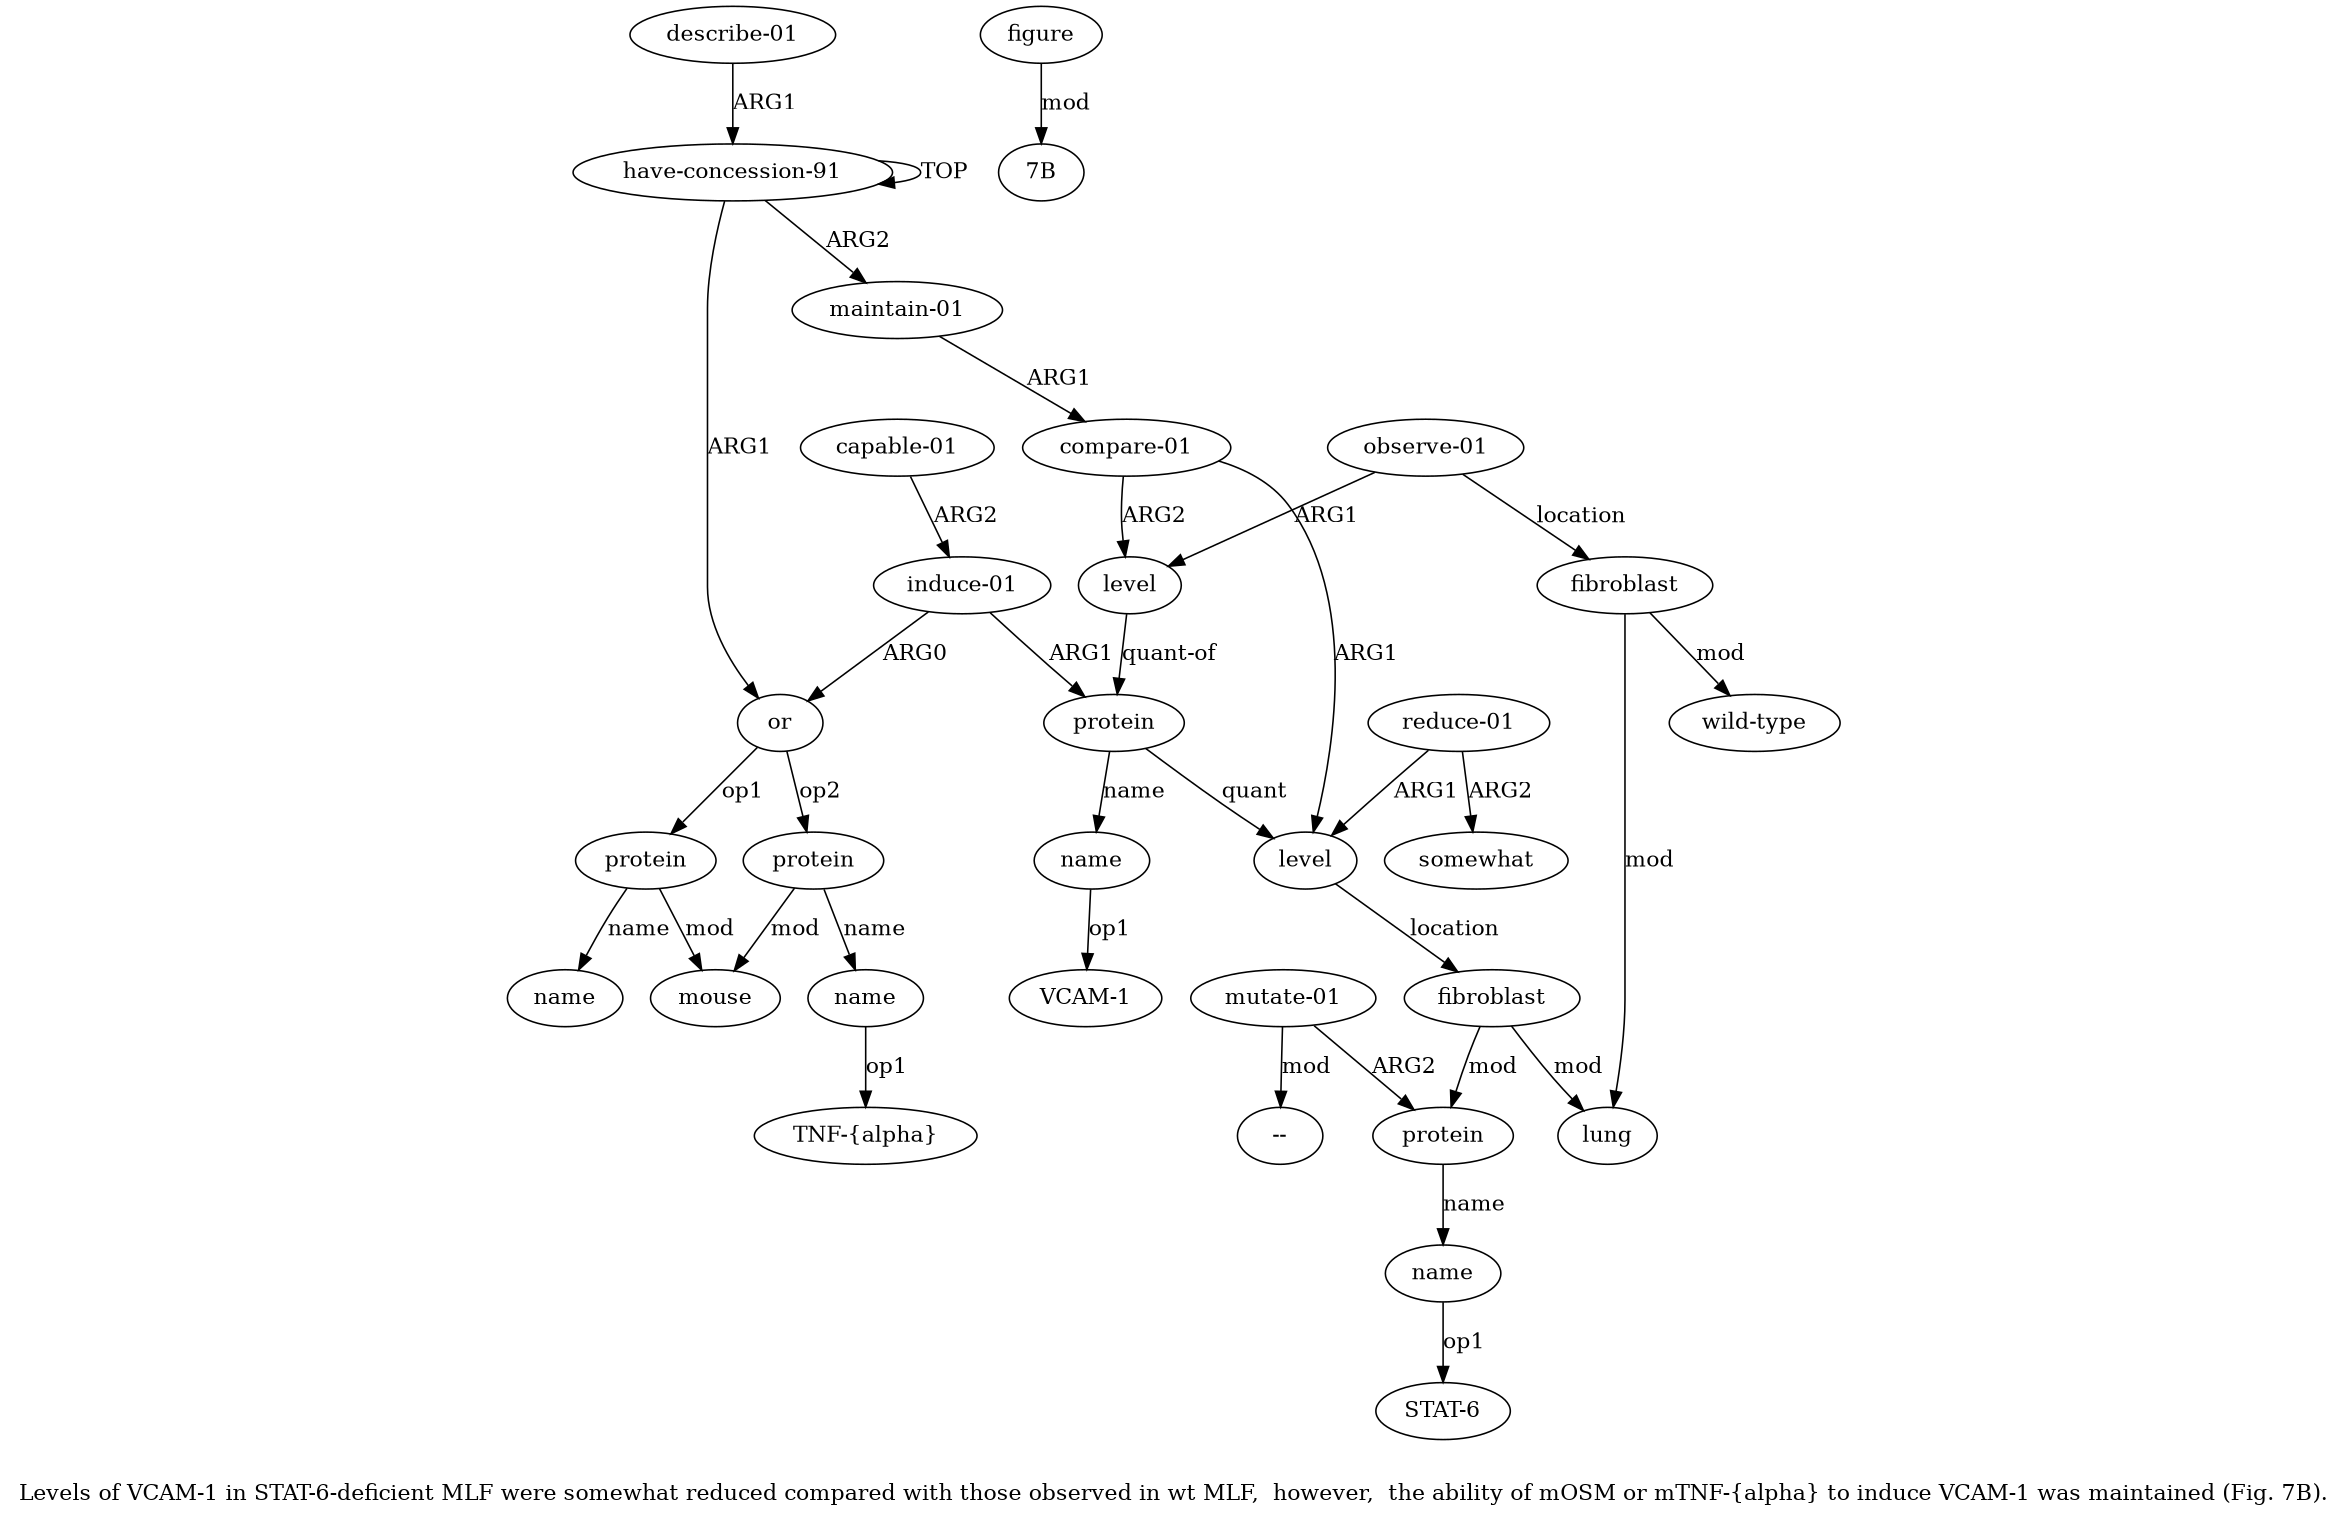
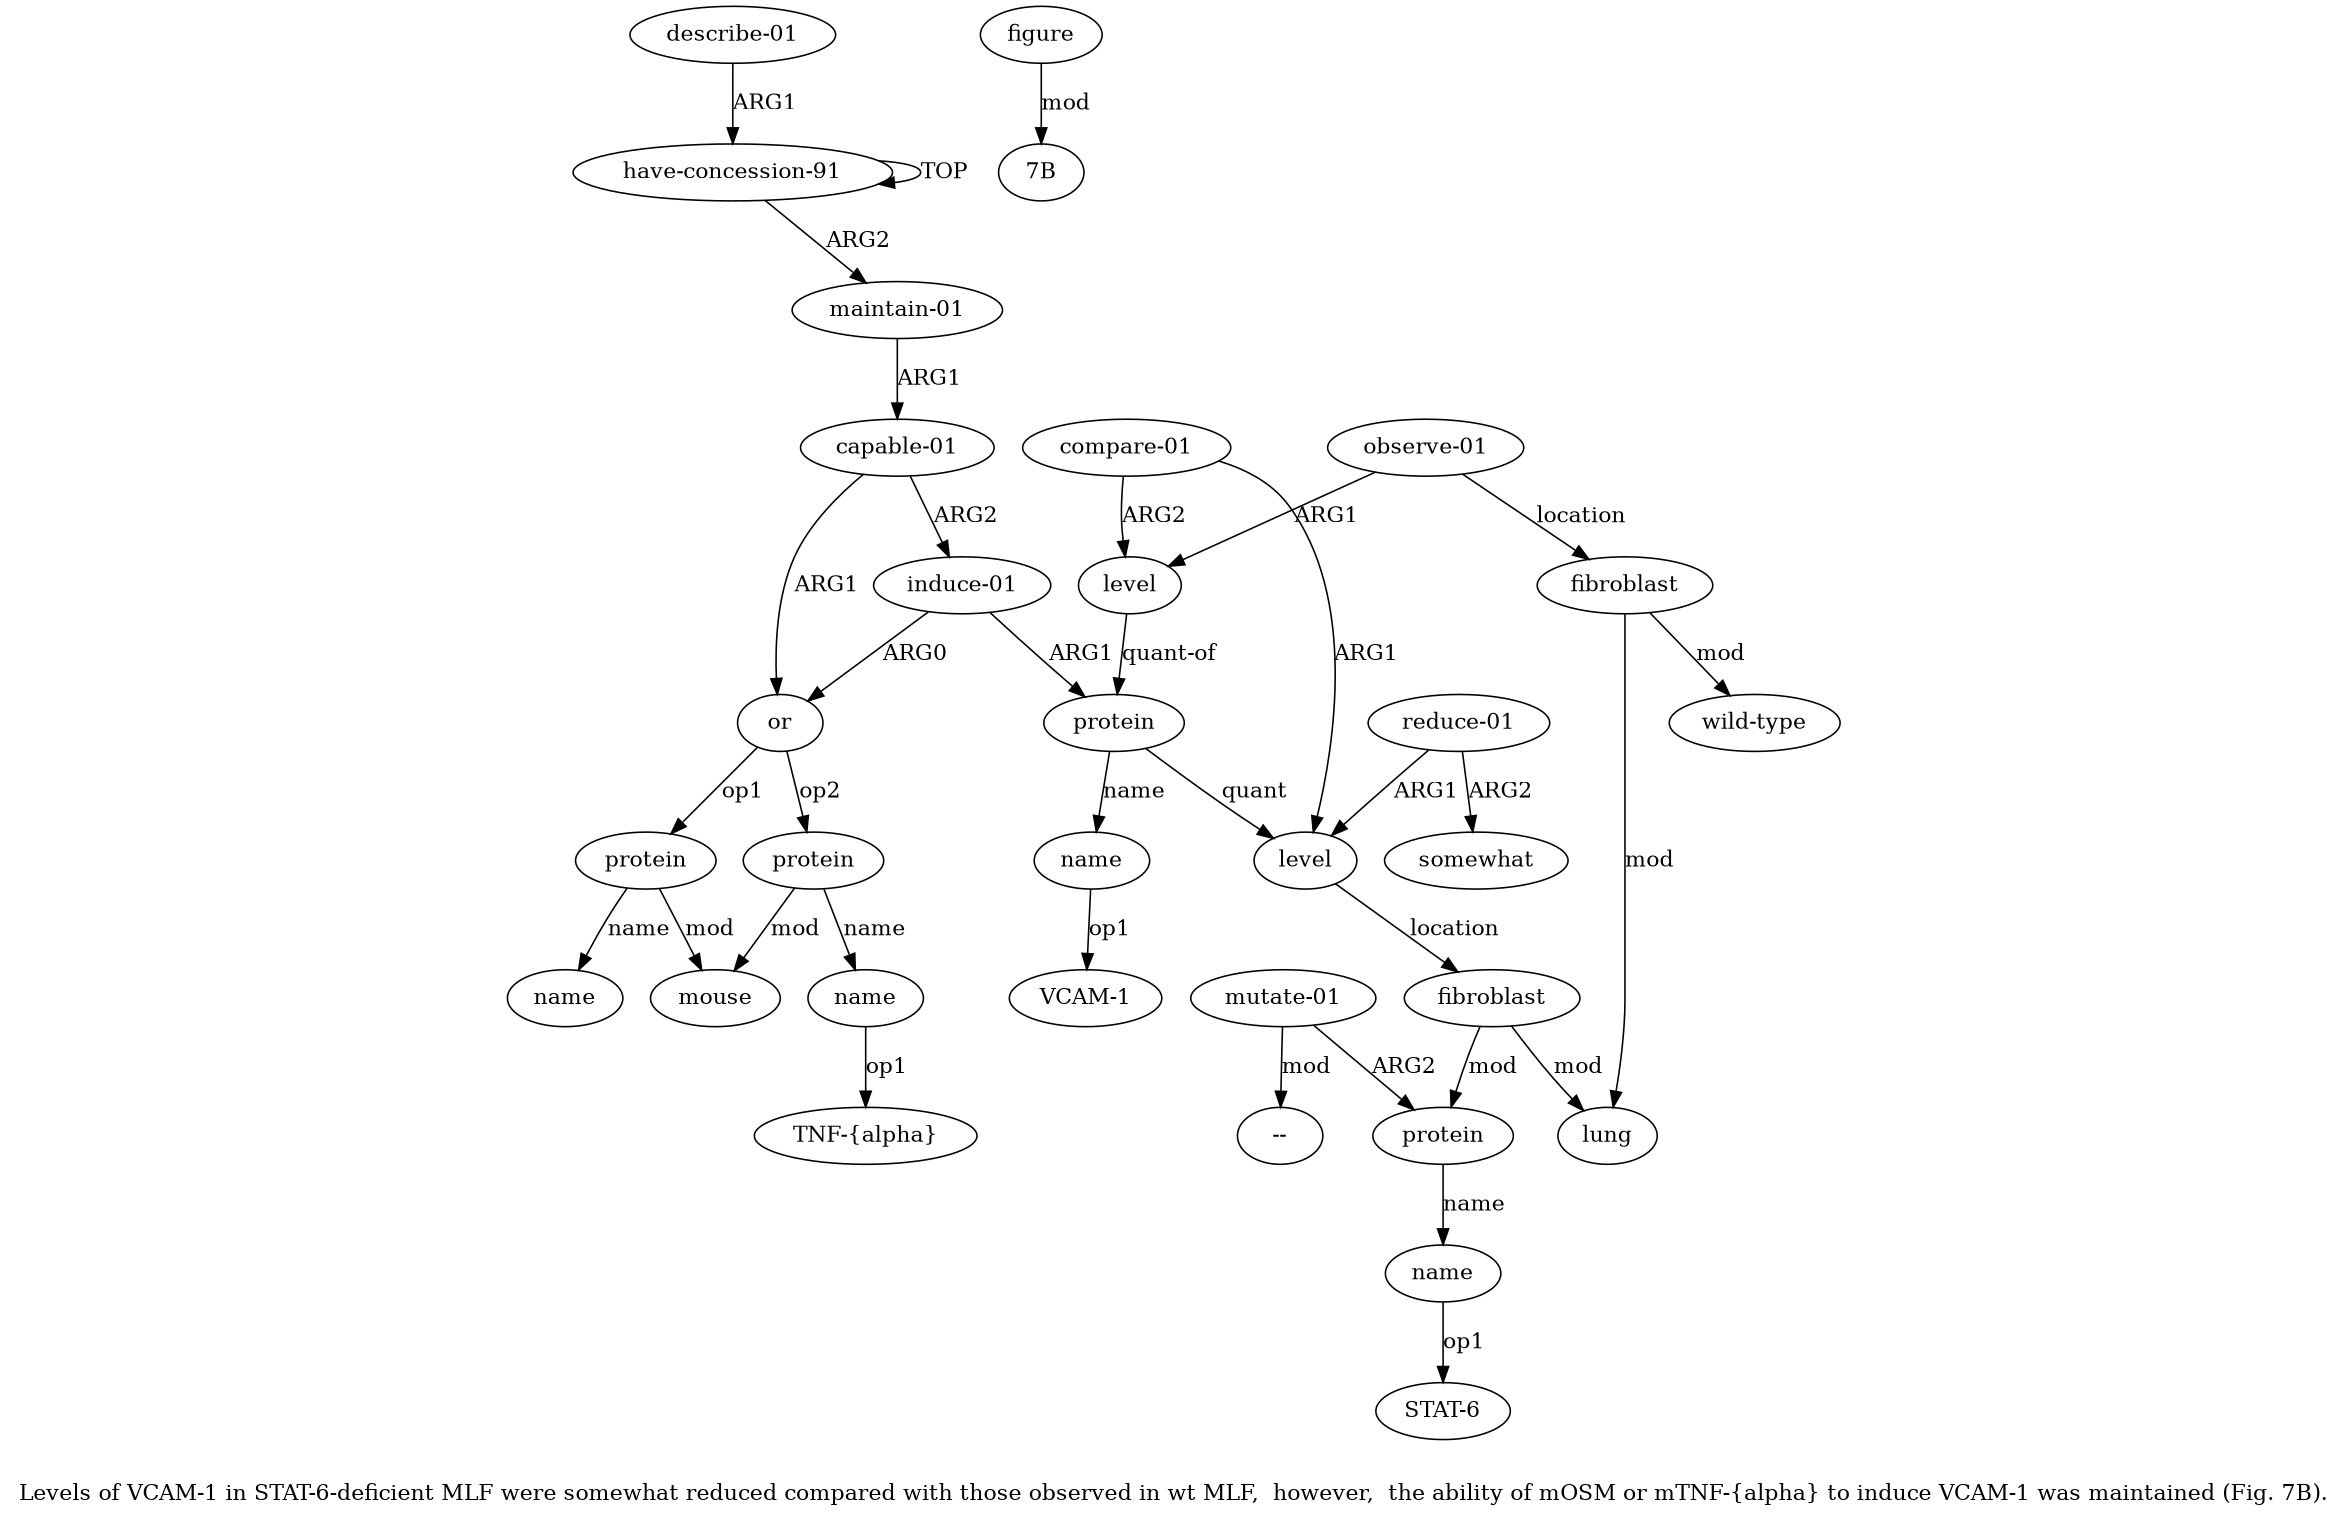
edge "maintain-01" -> "compare-01": now "maintain-01" -> "capable-01"
edge "have-concession-91" -> "or": now "capable-01" -> "or"
